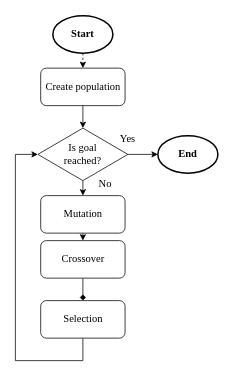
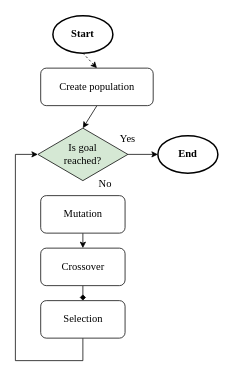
node "Create population": size 84x38 -> 113x38
node "Is goal reached?": fillcolor #ffffff -> #d5e8d4
edge "Is goal reached?" -> "Mutation": removed
node "Crossover": moved (83, 259) -> (83, 267)
